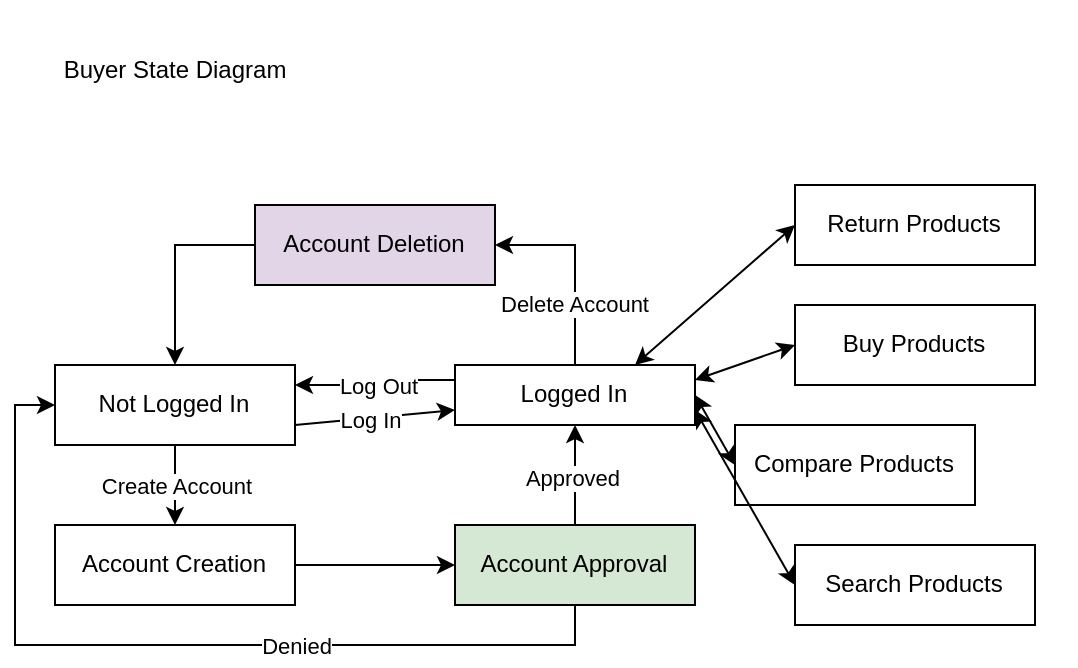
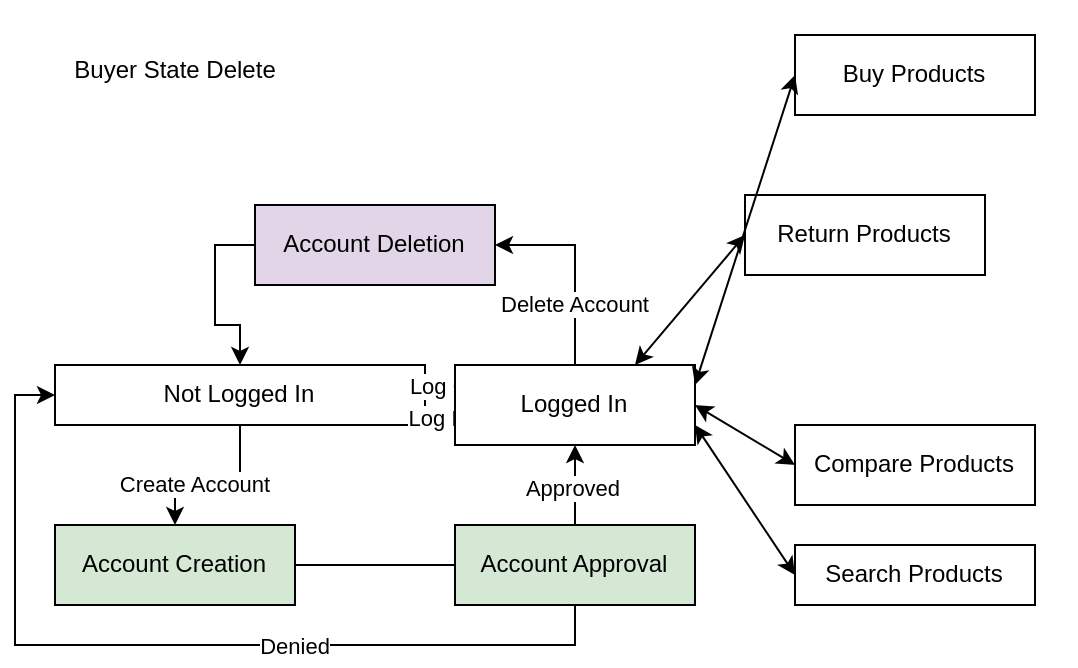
node "Buyer State Diagram": label "Buyer State Diagram" -> "Buyer State Delete"
node "Return Products": moved (915, 225) -> (865, 235)
node "Buy Products": moved (915, 345) -> (915, 75)
node "Logged In": size 240x60 -> 240x80
node "Not Logged In": size 240x80 -> 370x60
node "Compare Products": moved (855, 465) -> (915, 465)
node "Account Creation": fillcolor #ffffff -> #d5e8d4
edge "Account Creation" -> "Account Approval": arrowhead classic -> none
node "Search Products": size 240x80 -> 240x60
